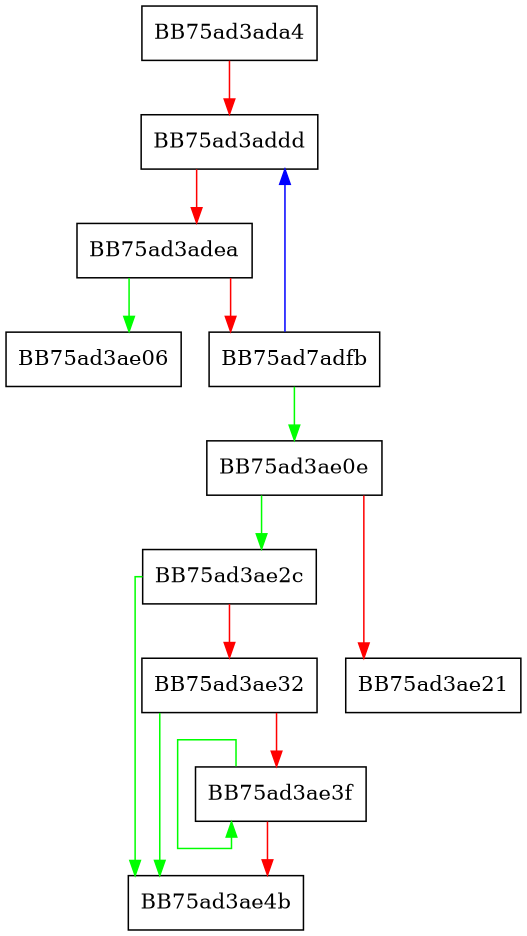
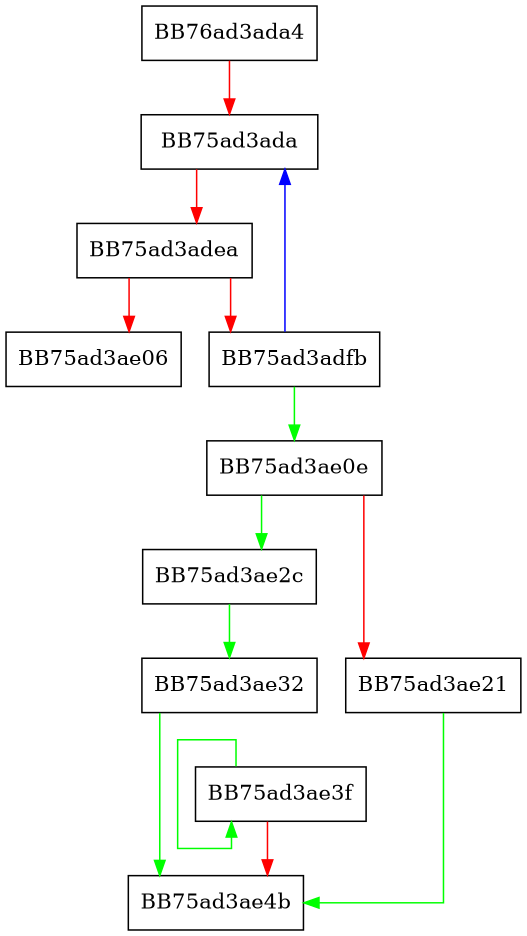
node "BB75ad3ada4": label "BB75ad3ada4" -> "BB76ad3ada4"
node "BB75ad3addd": label "BB75ad3addd" -> "BB75ad3ada"
edge "BB75ad3adea" -> "BB75ad3ae06": color green -> red
node "BB75ad7adfb": label "BB75ad7adfb" -> "BB75ad3adfb"
edge "BB75ad3ae2c" -> "BB75ad3ae32": color red -> green
edge "BB75ad3ae2c" -> "BB75ad3ae4b": now "BB75ad3ae21" -> "BB75ad3ae4b"
edge "BB75ad3ae32" -> "BB75ad3ae3f": removed
